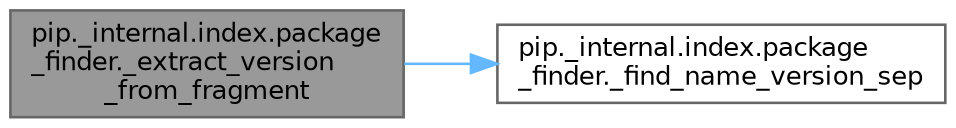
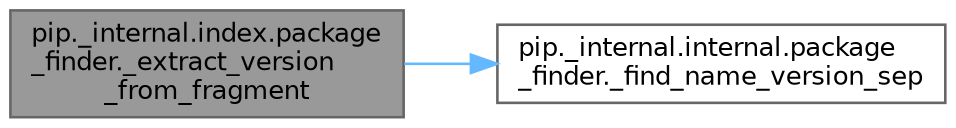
node "pip._internal.index.package _finder._find_name_version_sep": label "pip._internal.index.package _finder._find_name_version_sep" -> "pip._internal.internal.package _finder._find_name_version_sep"
